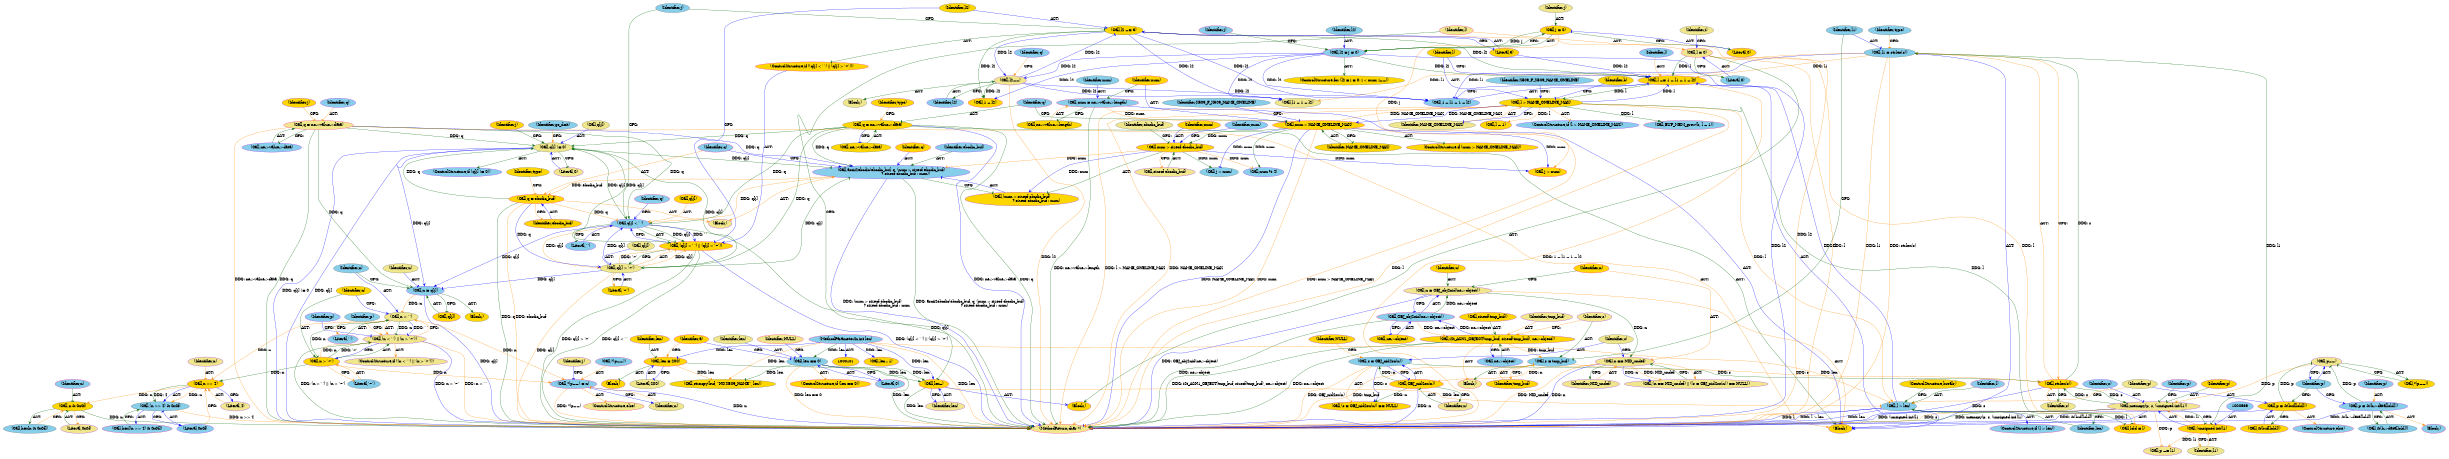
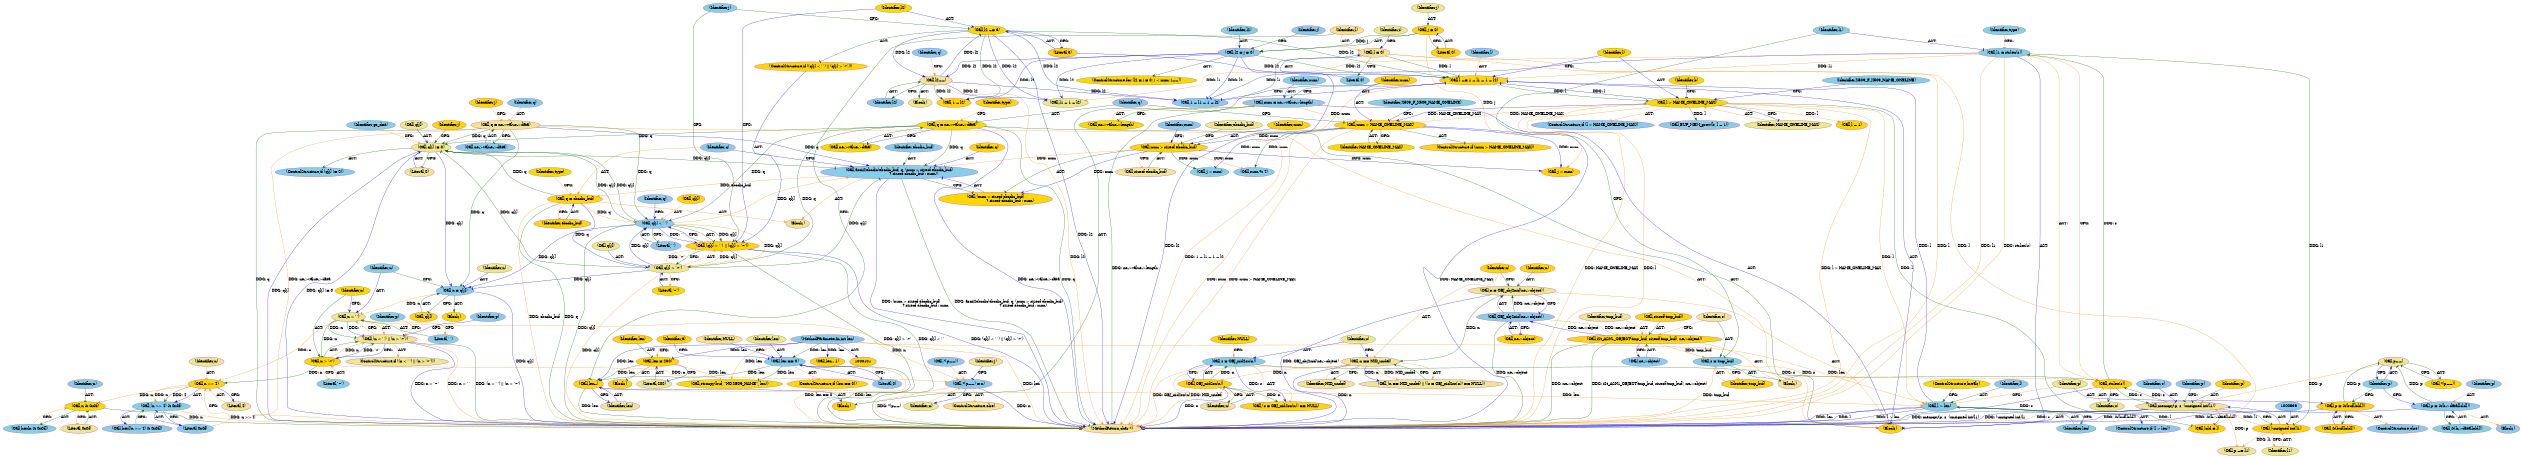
edge "(Call,l2 = j = 0)" -> "(Call,j = 0)": removed, label "CFG:"
edge "(Call,l = 0)" -> "(Call,l += 1 + l1 + 1 + l2)": arrowhead normal -> tee
edge "(Call,l2 += 3)" -> "(MethodReturn,char *)": color darkorange -> blue
